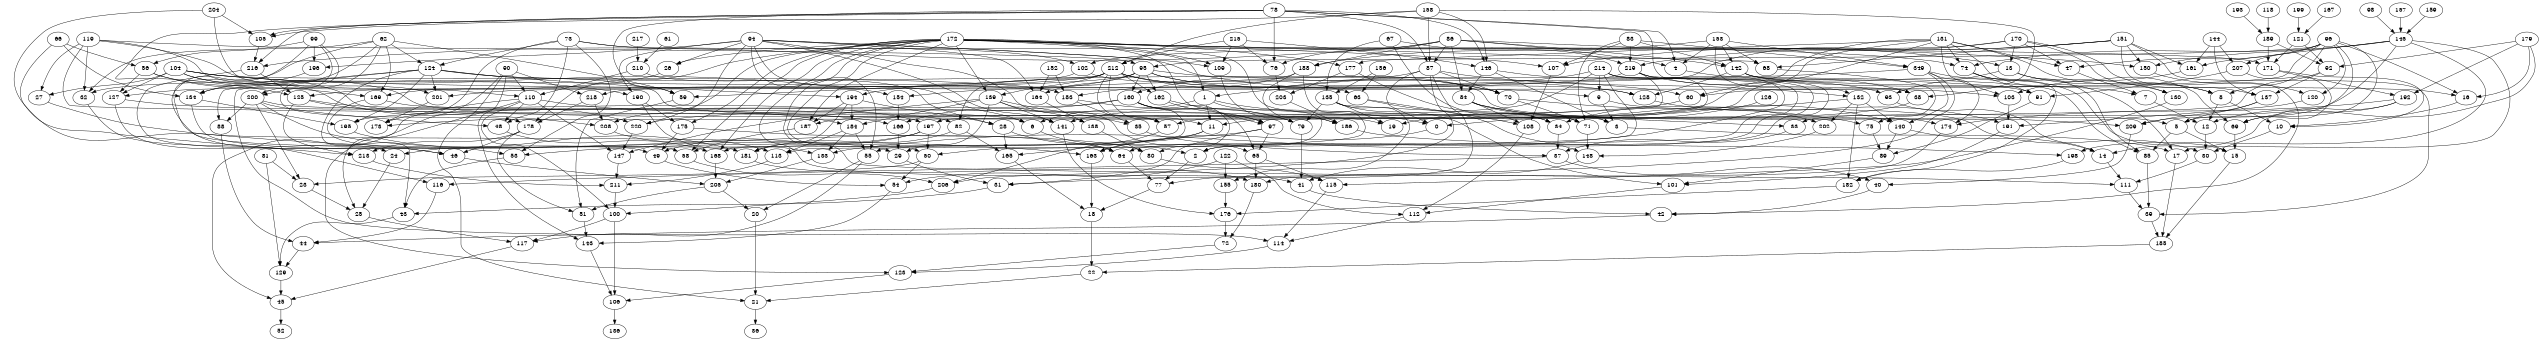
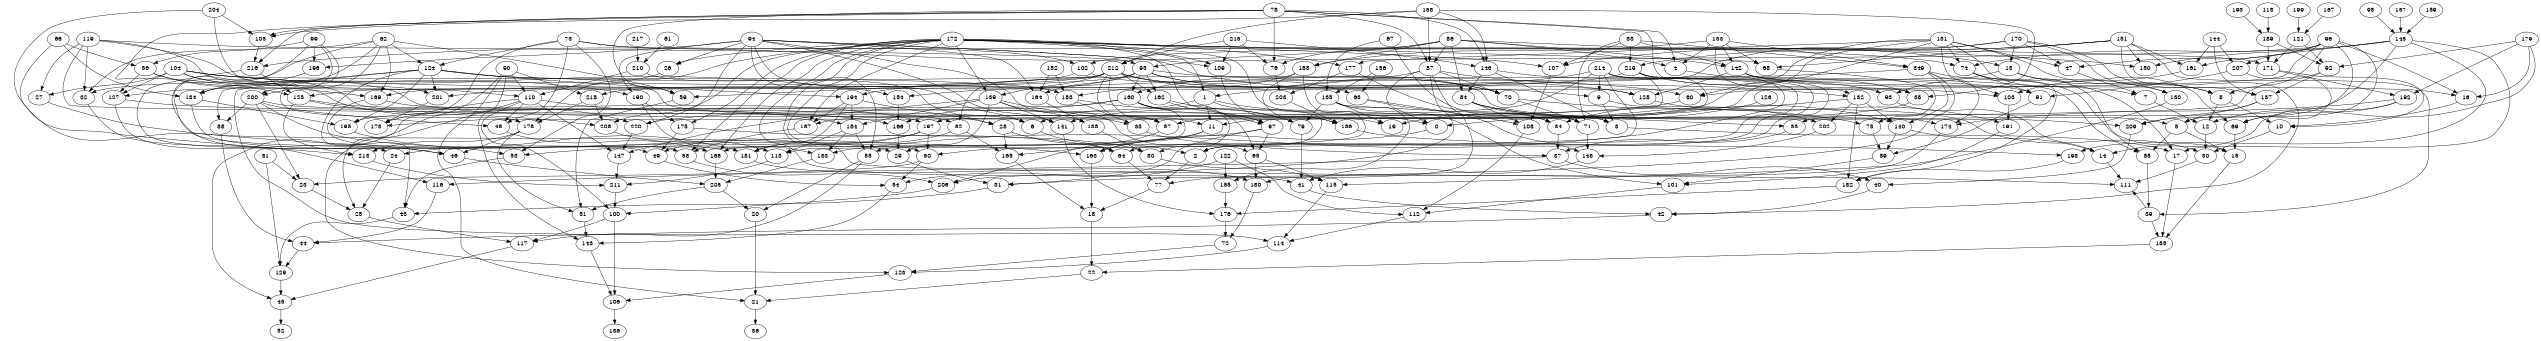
edge "67" -> "219": removed
node "120": removed
edge "111" -> "39": reversed
